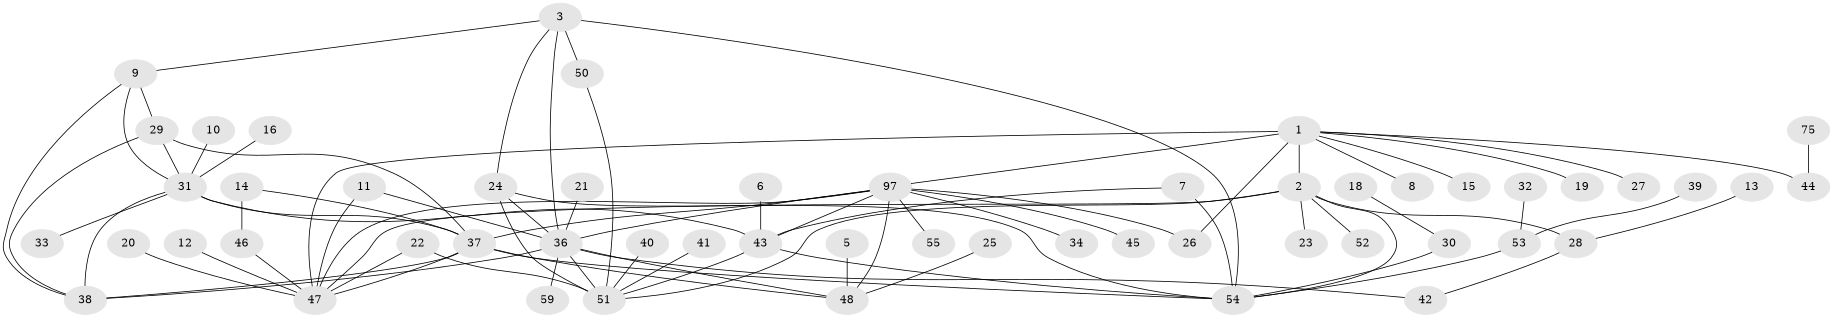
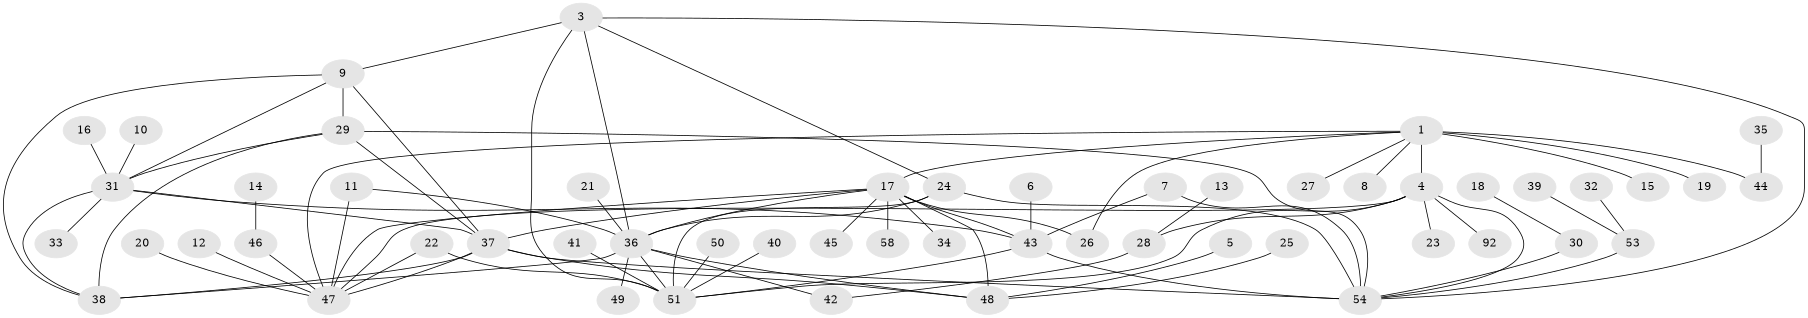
edge "3" -- "50": now "3" -- "51"
node "75": label "75" -> "35"
edge "29" -- "54": added
node "97": label "97" -> "17"
node "2": label "2" -> "4"
edge "14" -- "37": now "9" -- "37"
node "55": label "55" -> "58"
node "52": label "52" -> "92"
node "59": label "59" -> "49"
